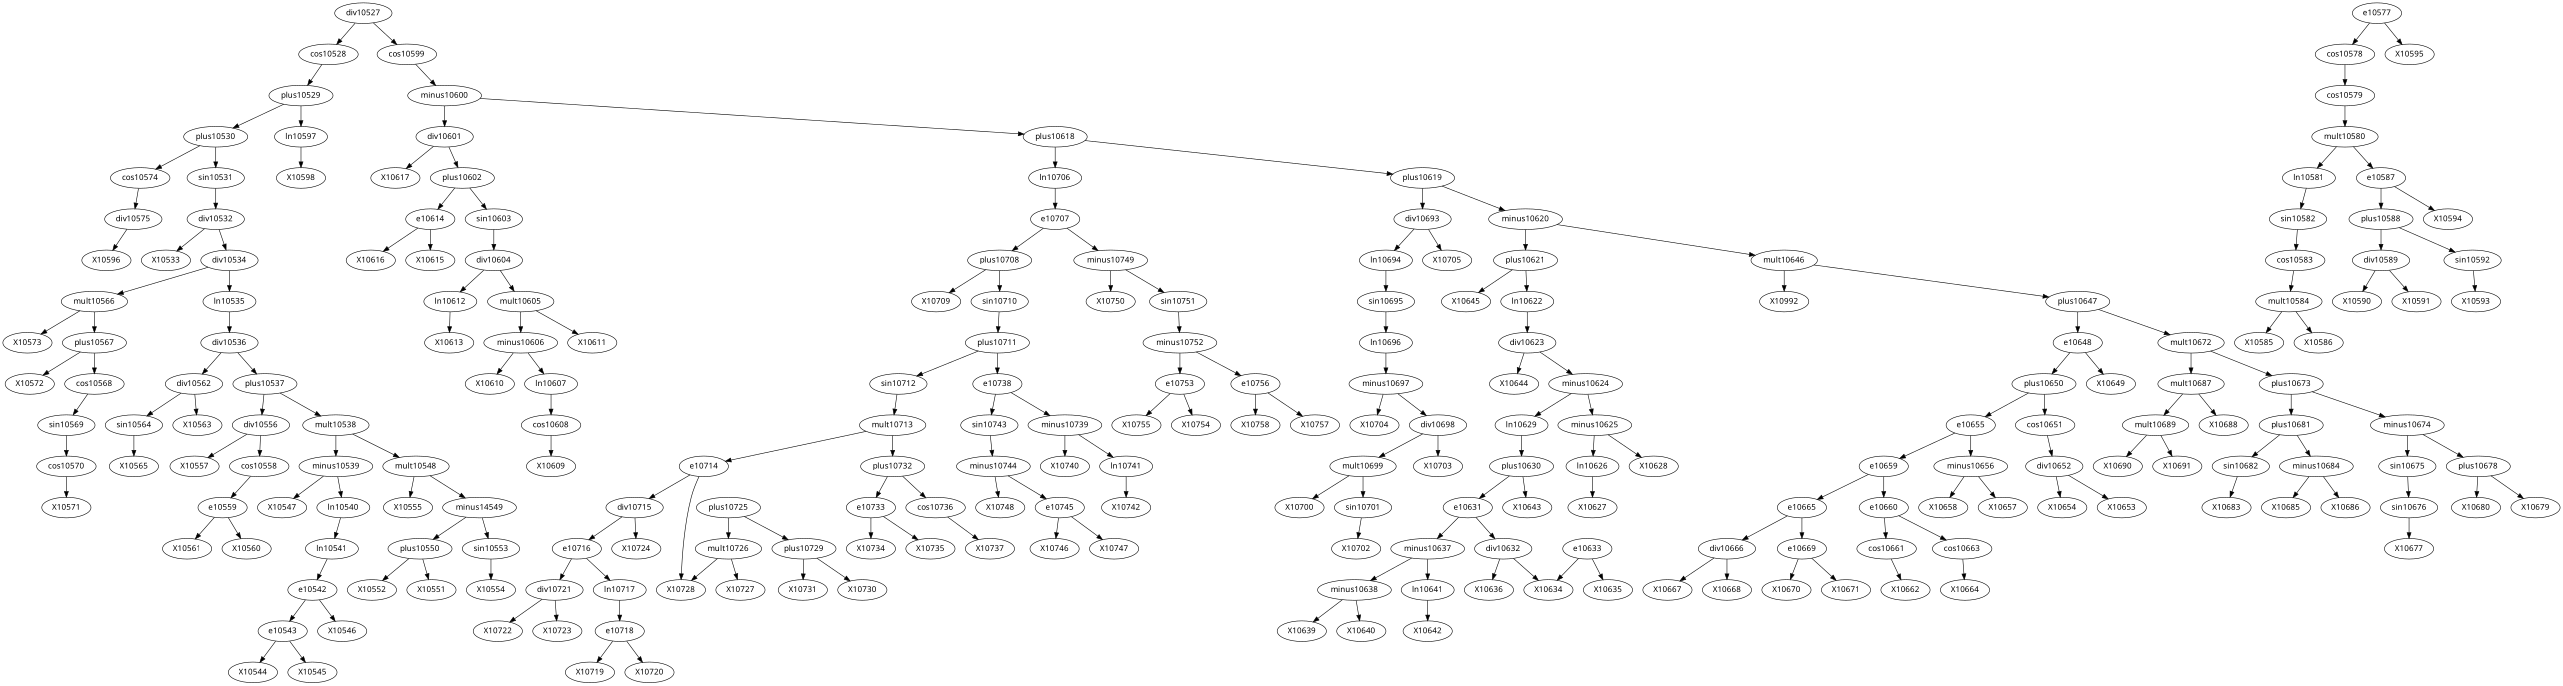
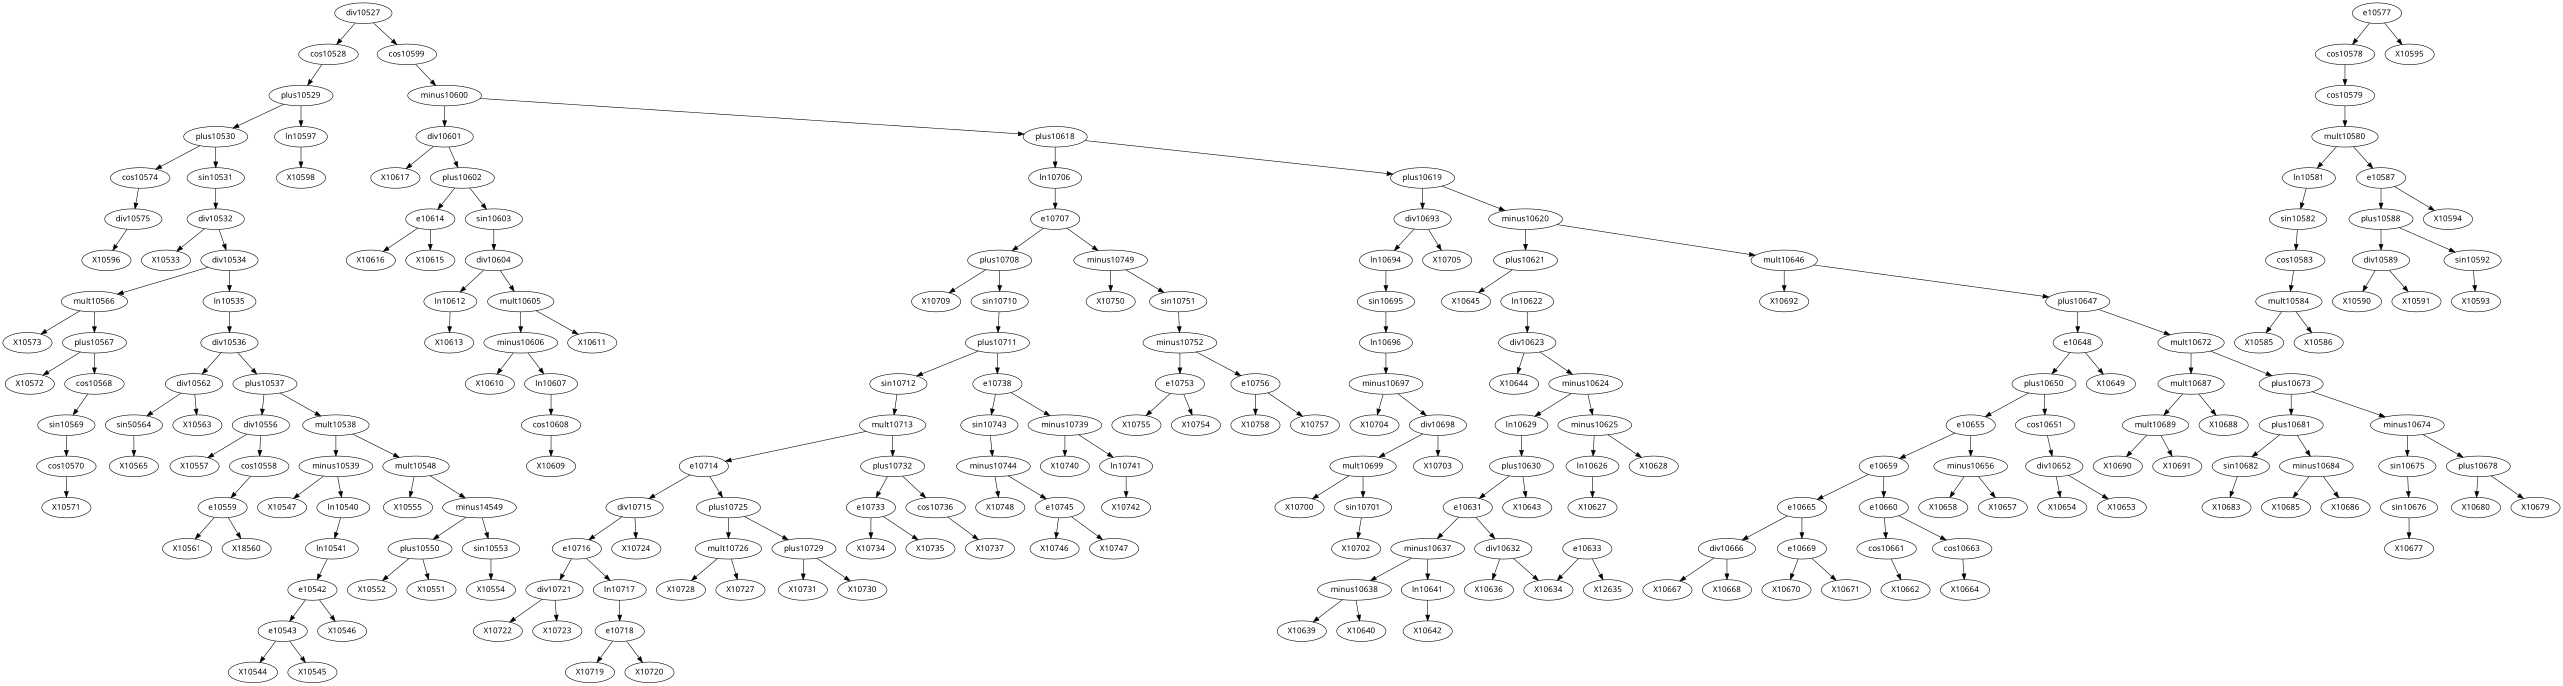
edge "plus10621" -> "ln10622": removed
node "X10992": label "X10992" -> "X10692"
node "sin10564": label "sin10564" -> "sin50564"
edge "e10714" -> "X10728": now "e10714" -> "plus10725"
node "X10560": label "X10560" -> "X18560"
node "X10635": label "X10635" -> "X12635"
